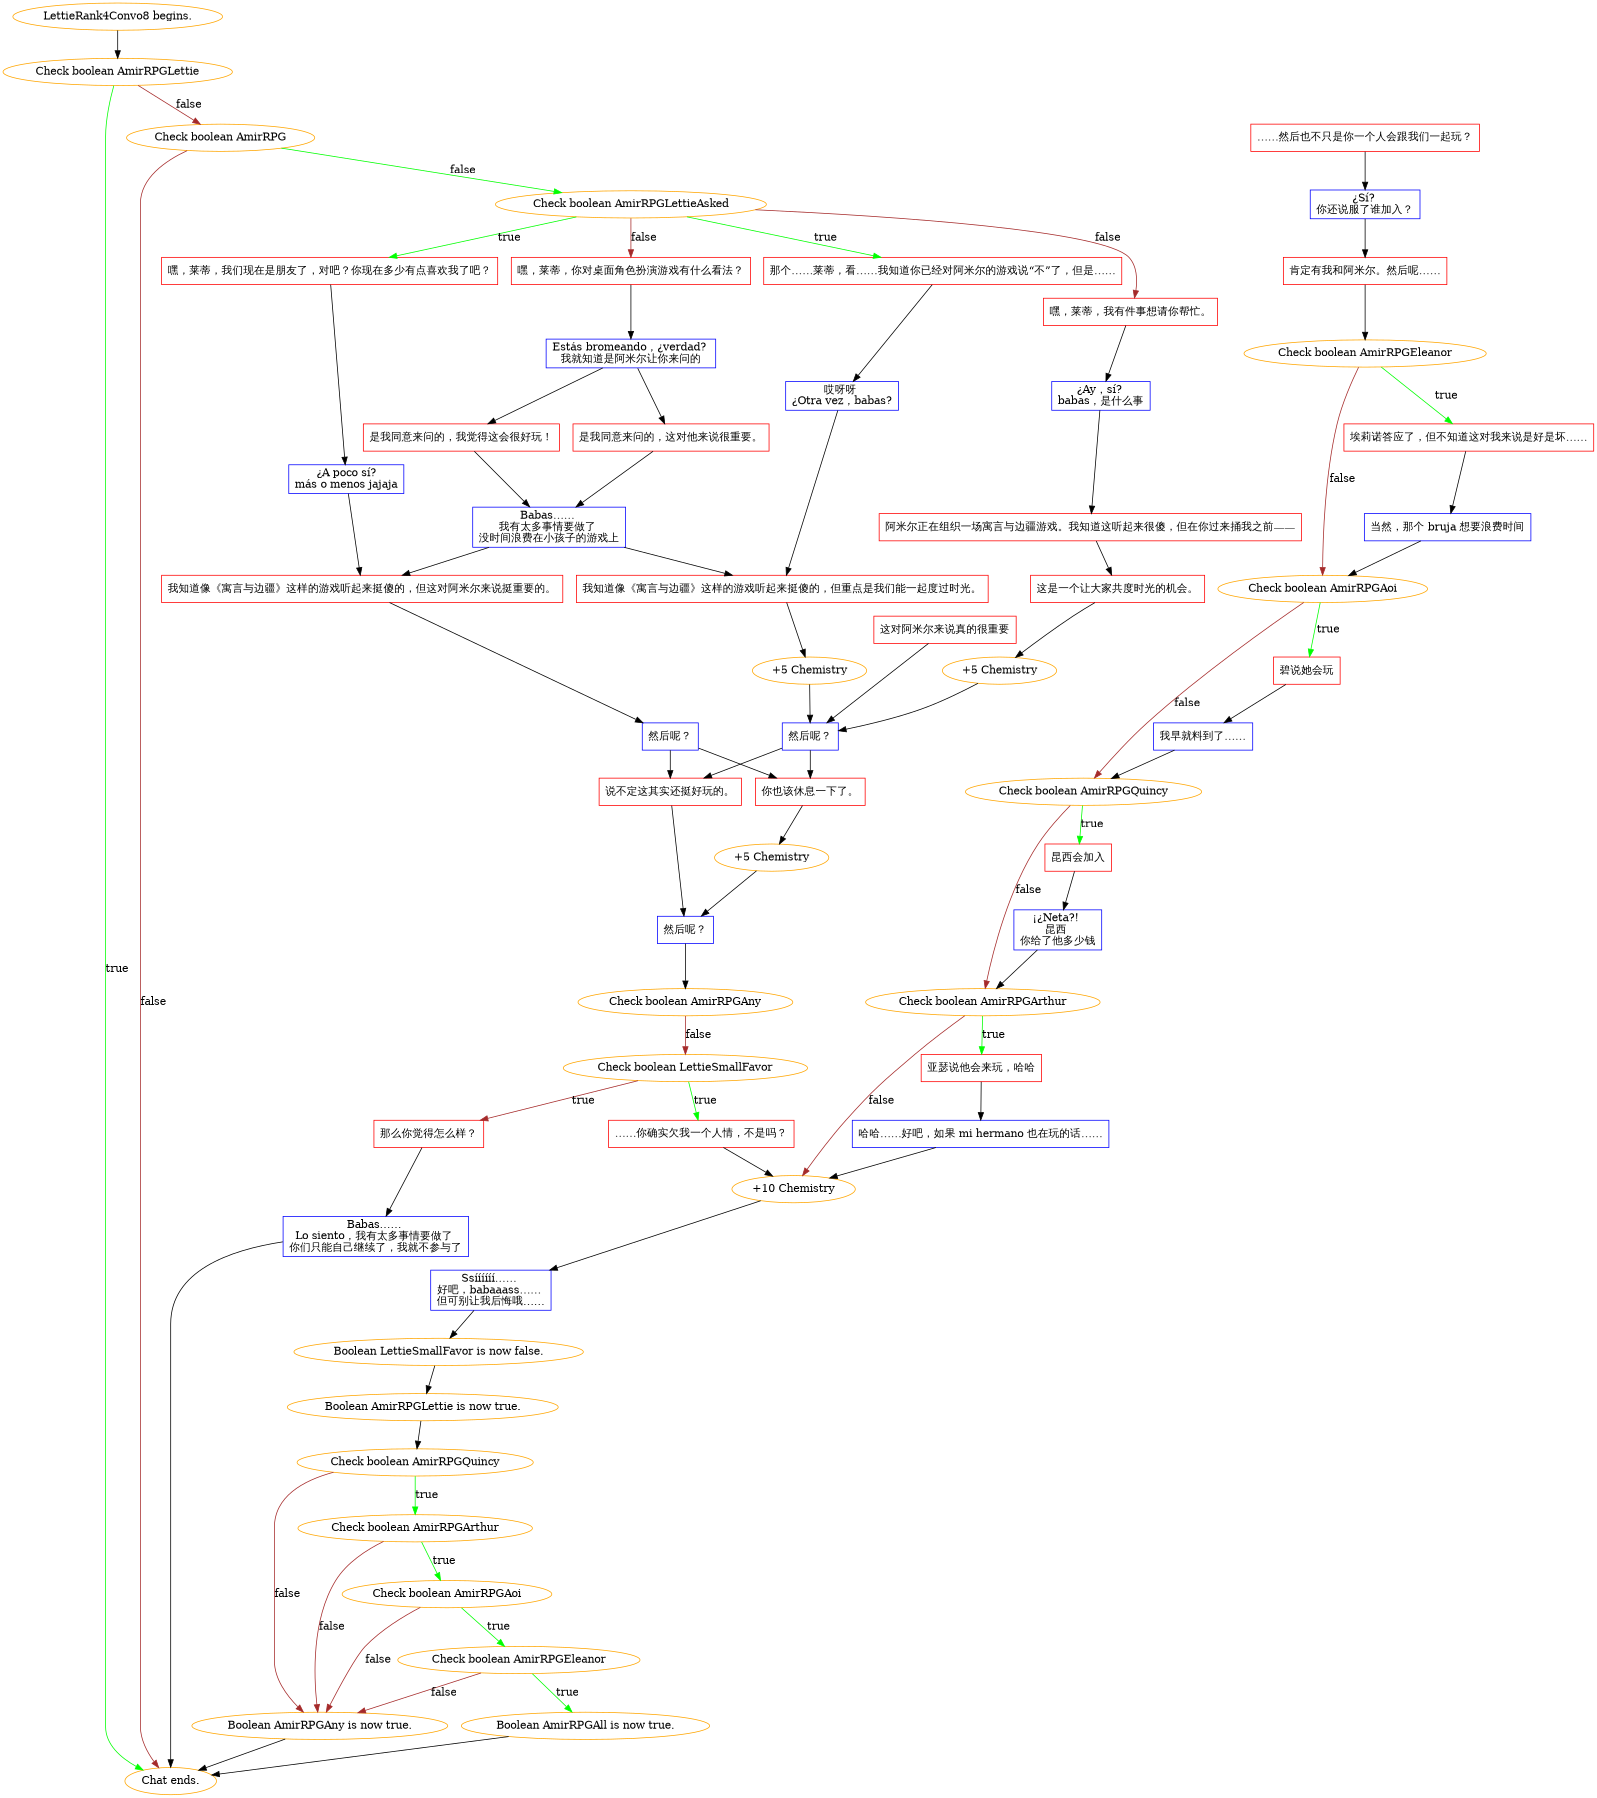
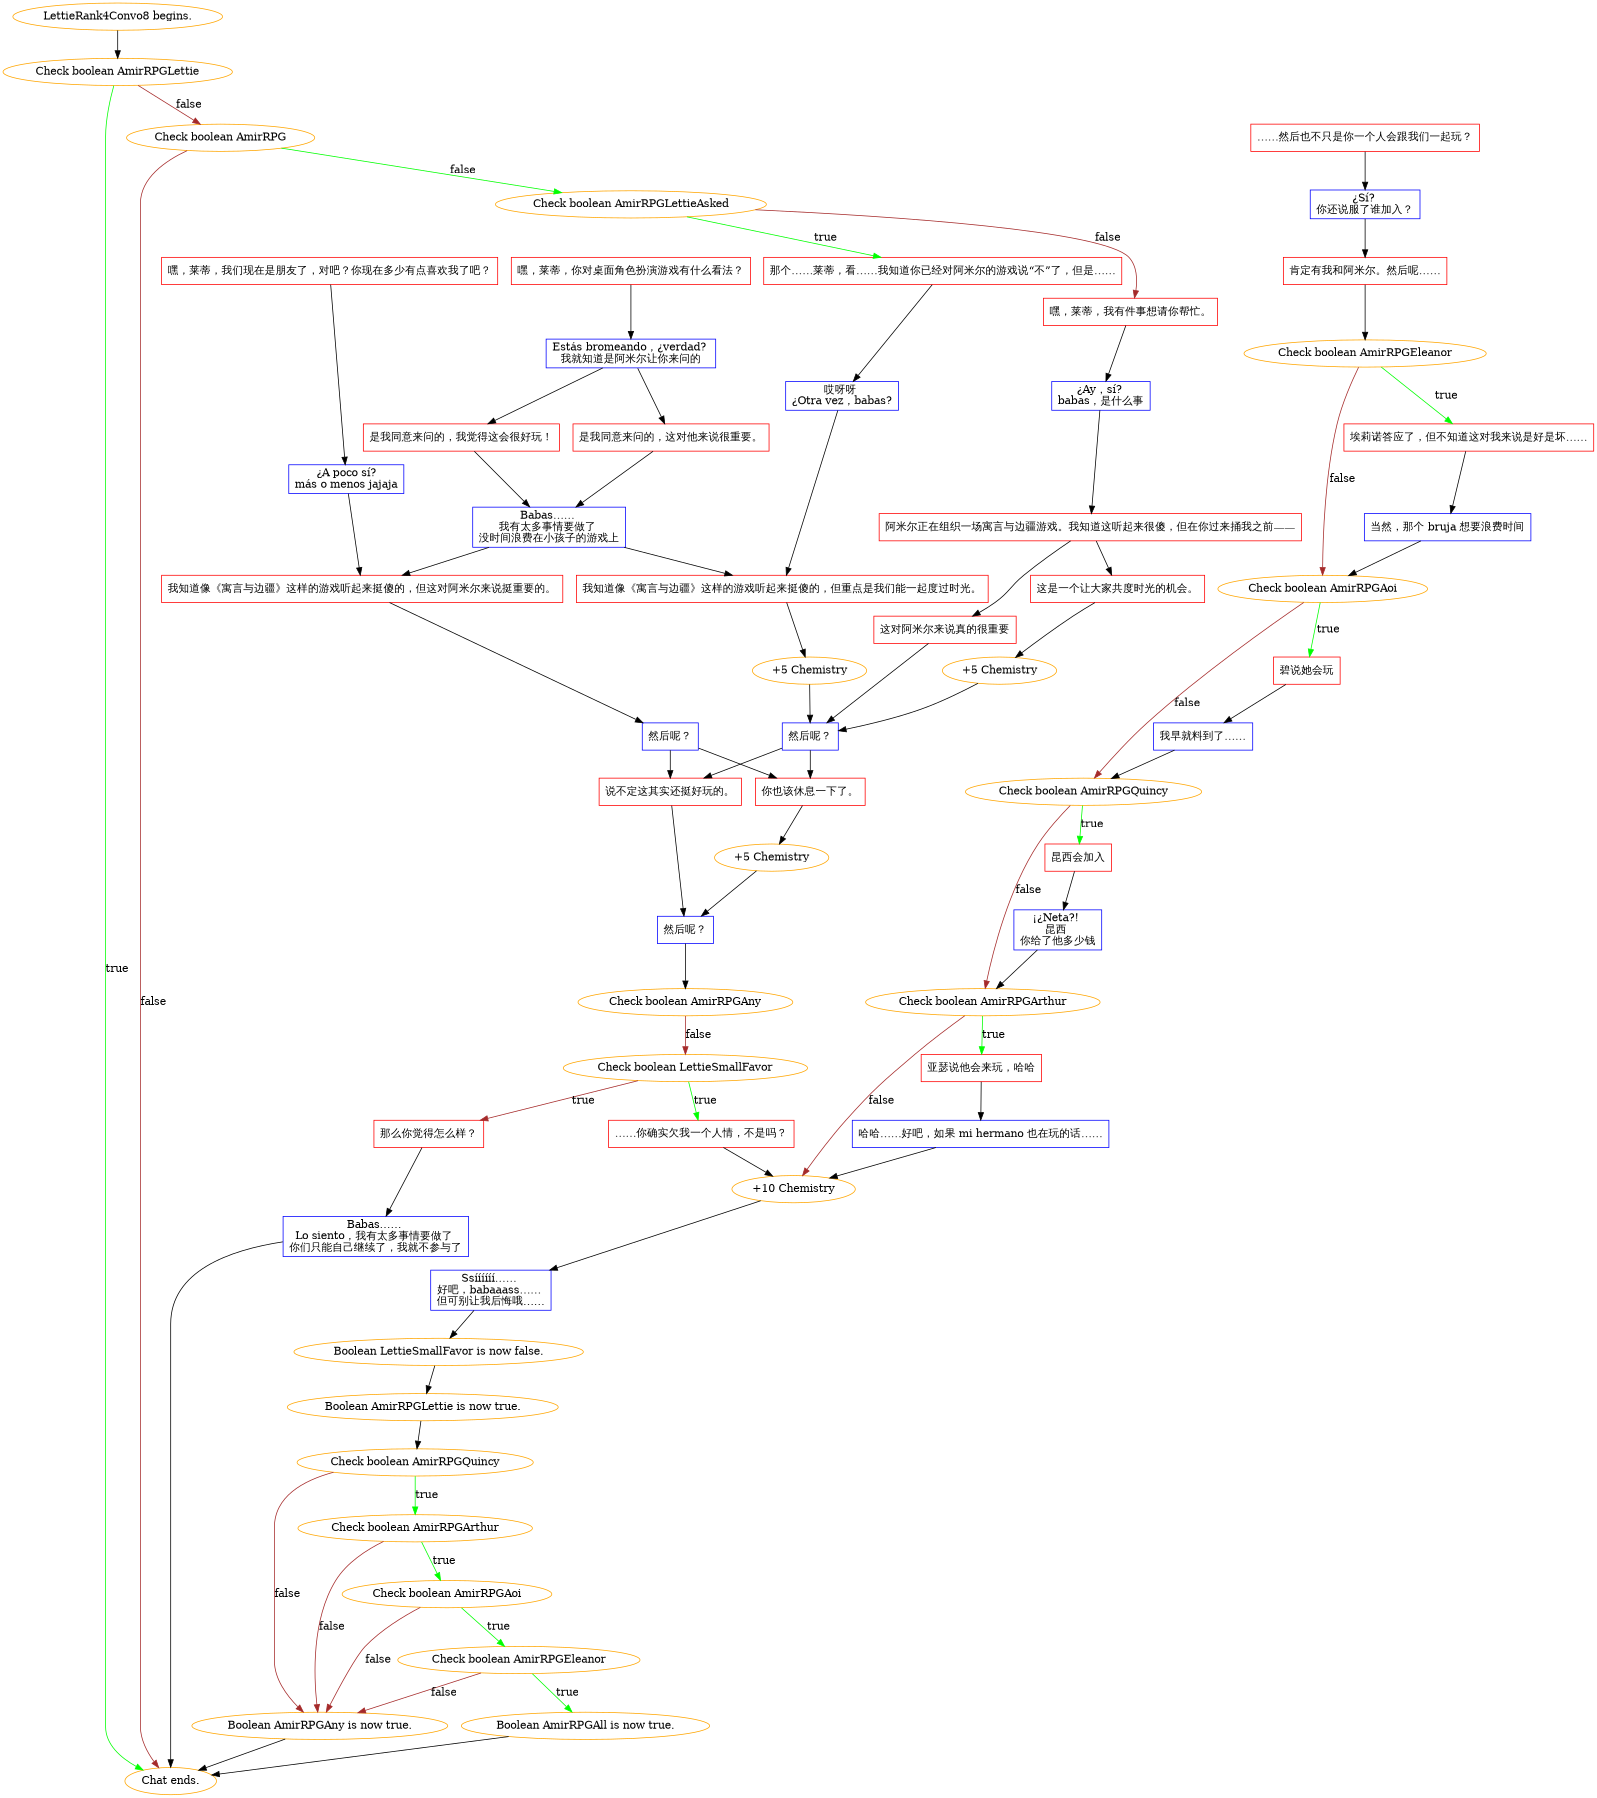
edge "Check boolean AmirRPGLettieAsked" -> "嘿，莱蒂，你对桌面角色扮演游戏有什么看法？": removed, label "false"
edge "Check boolean AmirRPGLettieAsked" -> "嘿，莱蒂，我们现在是朋友了，对吧？你现在多少有点喜欢我了吧？": removed, label "true"
edge "阿米尔正在组织一场寓言与边疆游戏。我知道这听起来很傻，但在你过来捅我之前——" -> "这对阿米尔来说真的很重要": added
